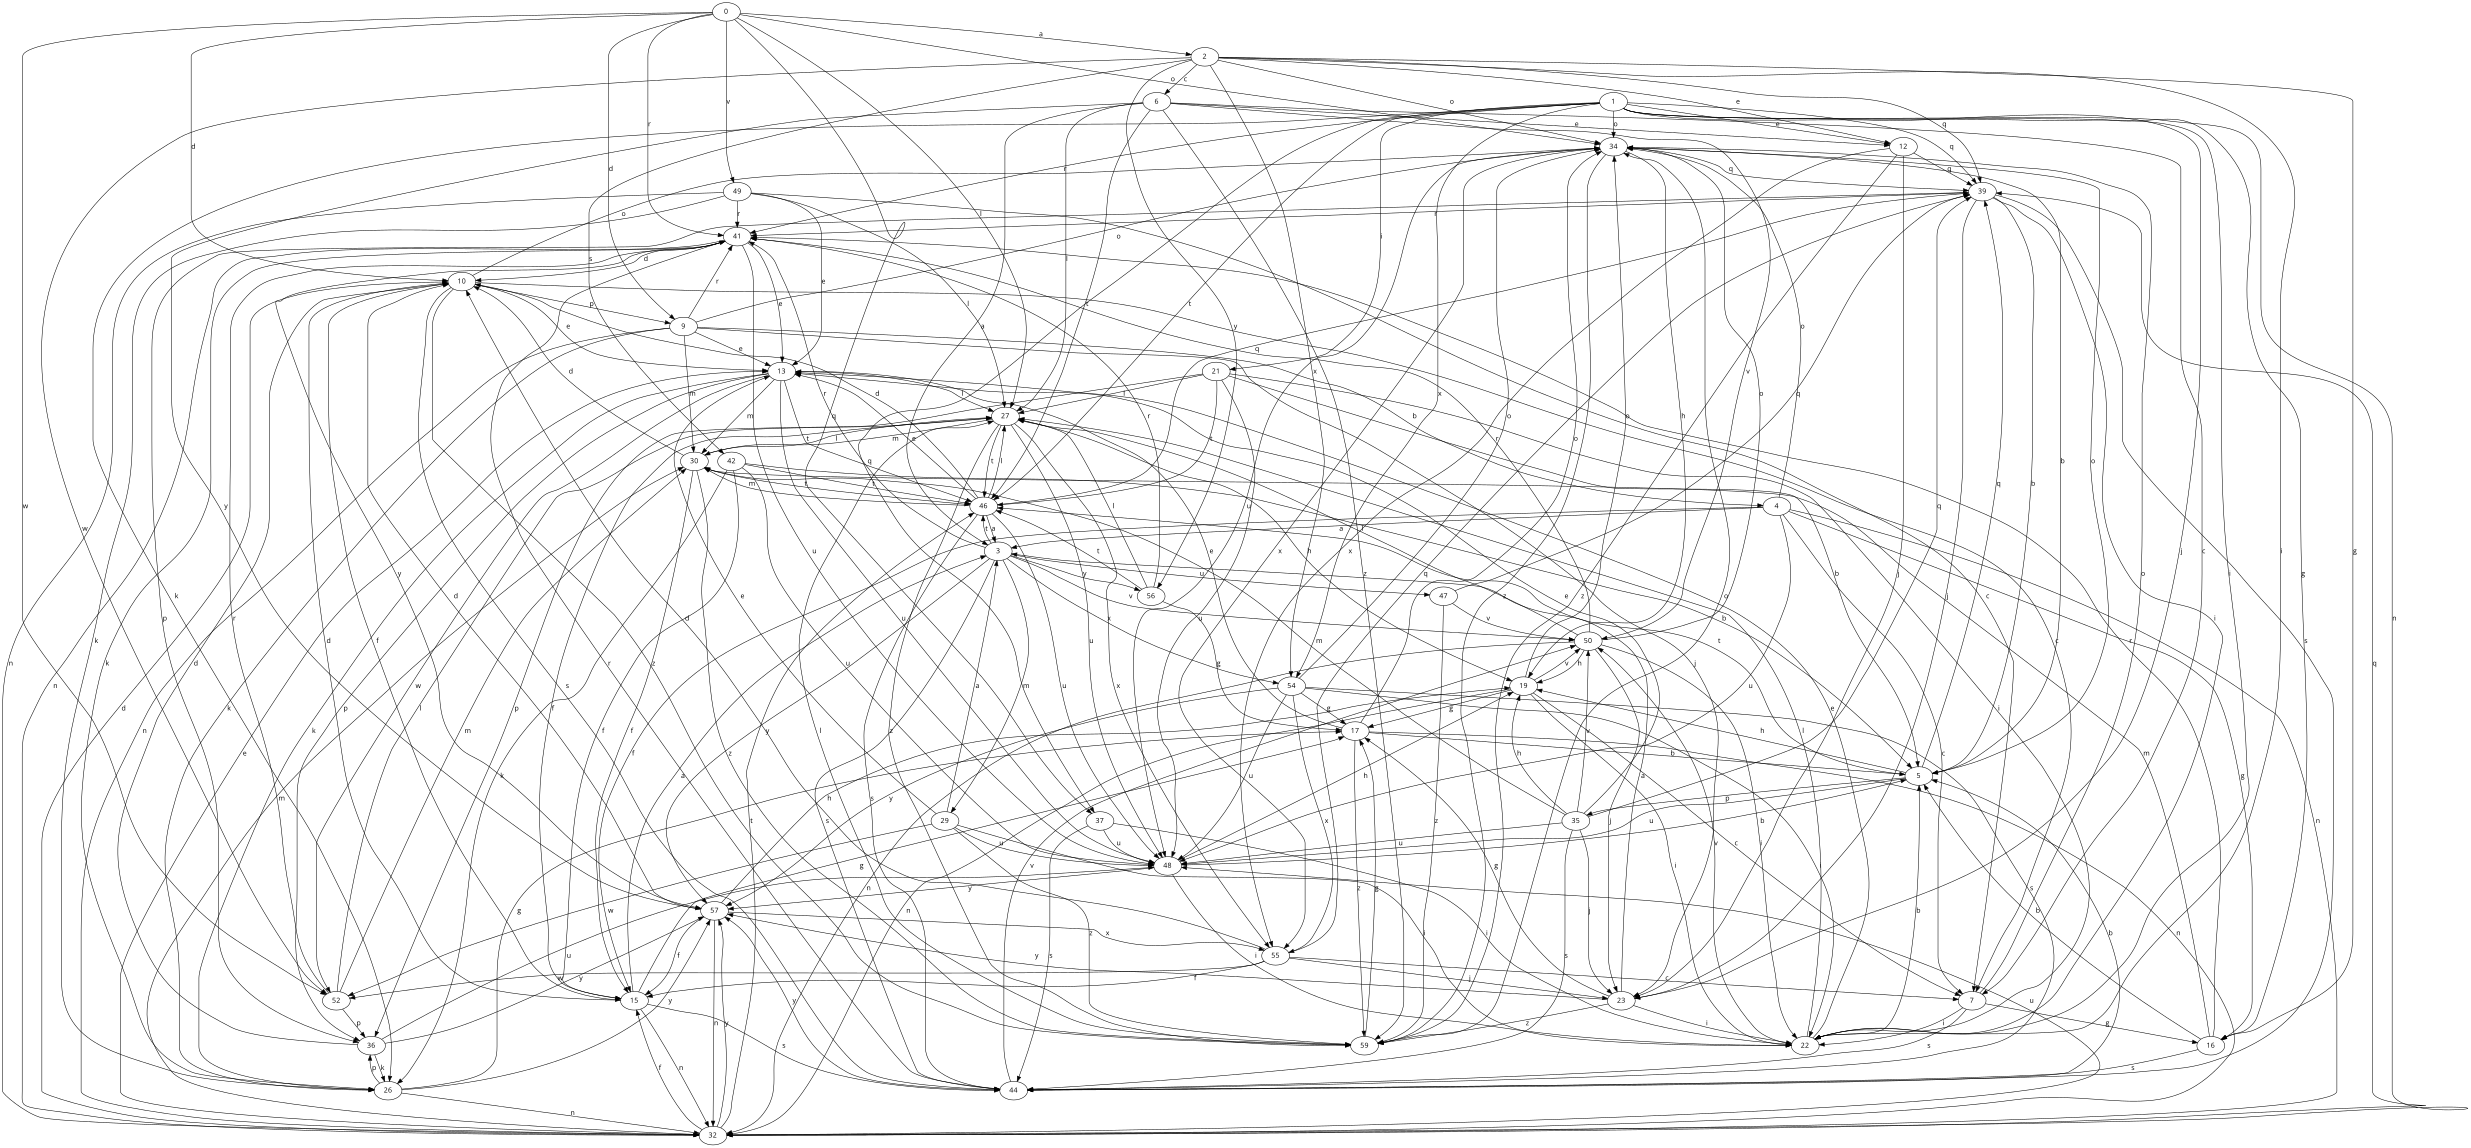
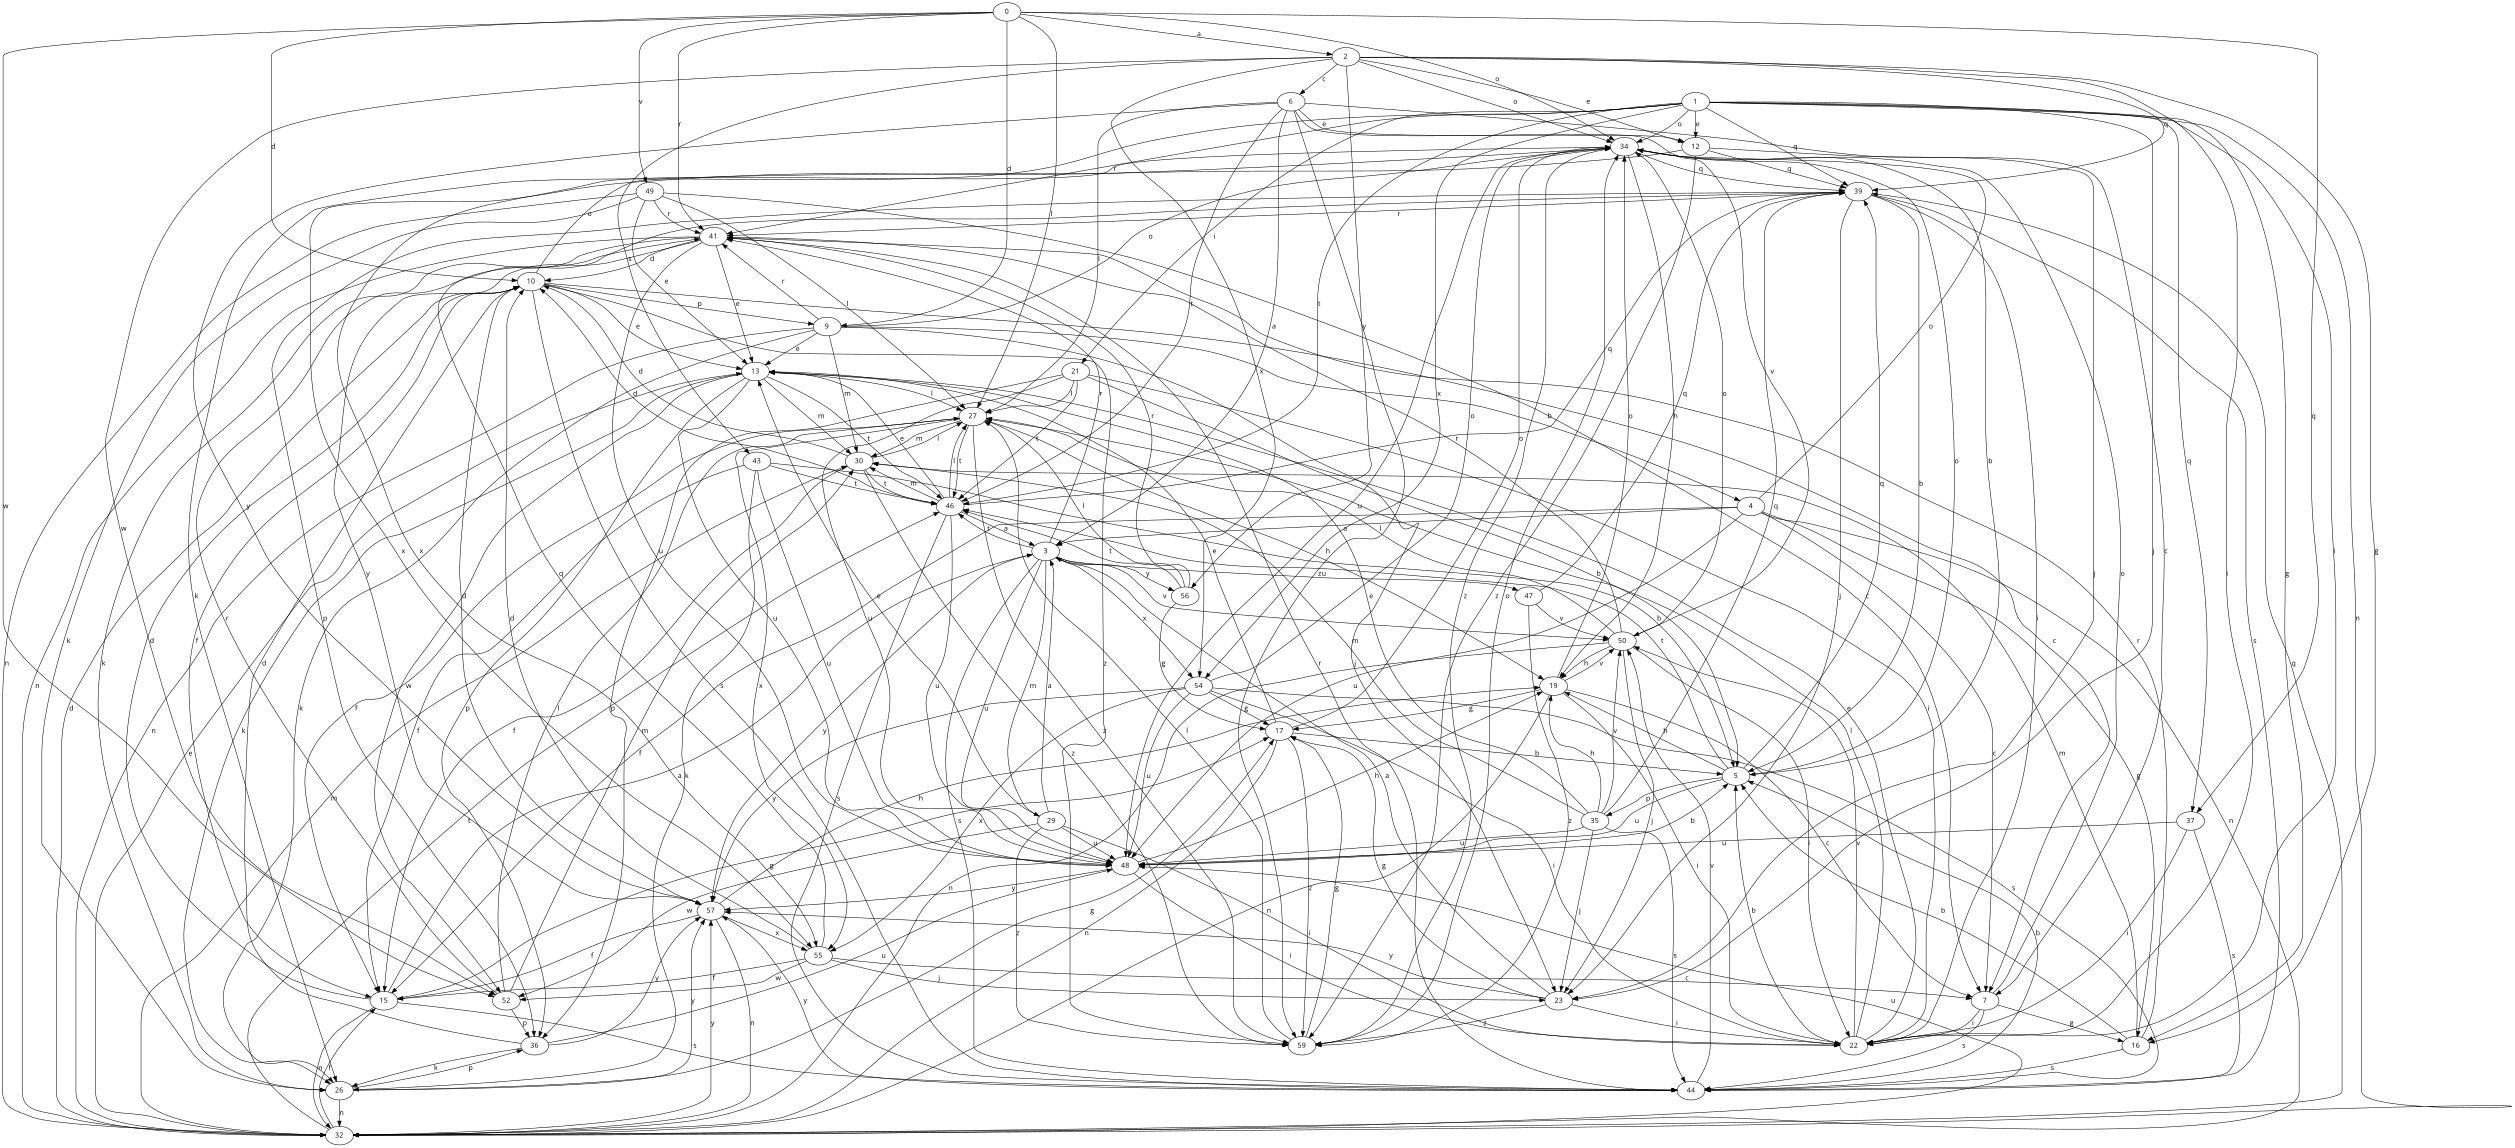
node "42": label "42" -> "43"
edge "27" -> "48": now "3" -> "48"
